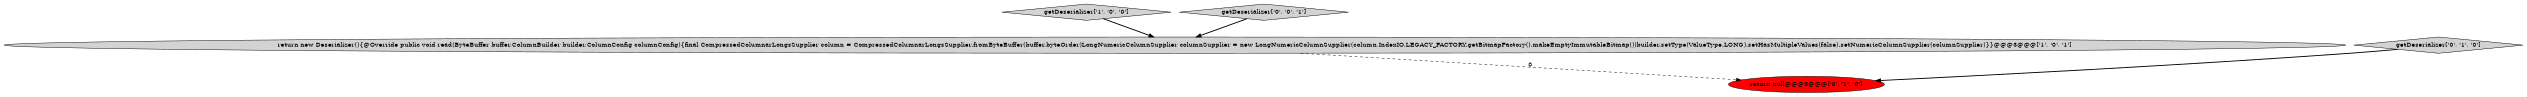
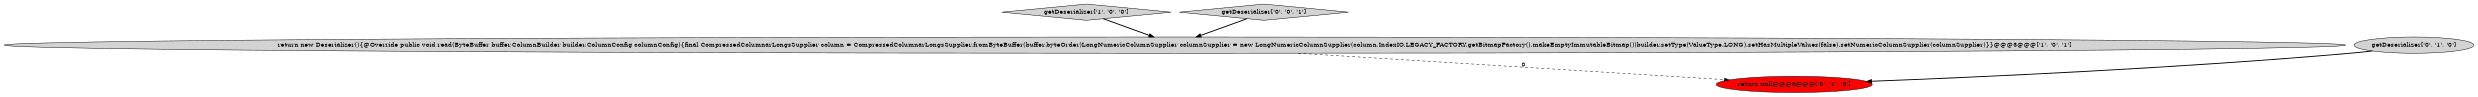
node "getDeserializer['0', '1', '0']": shape diamond -> ellipse
